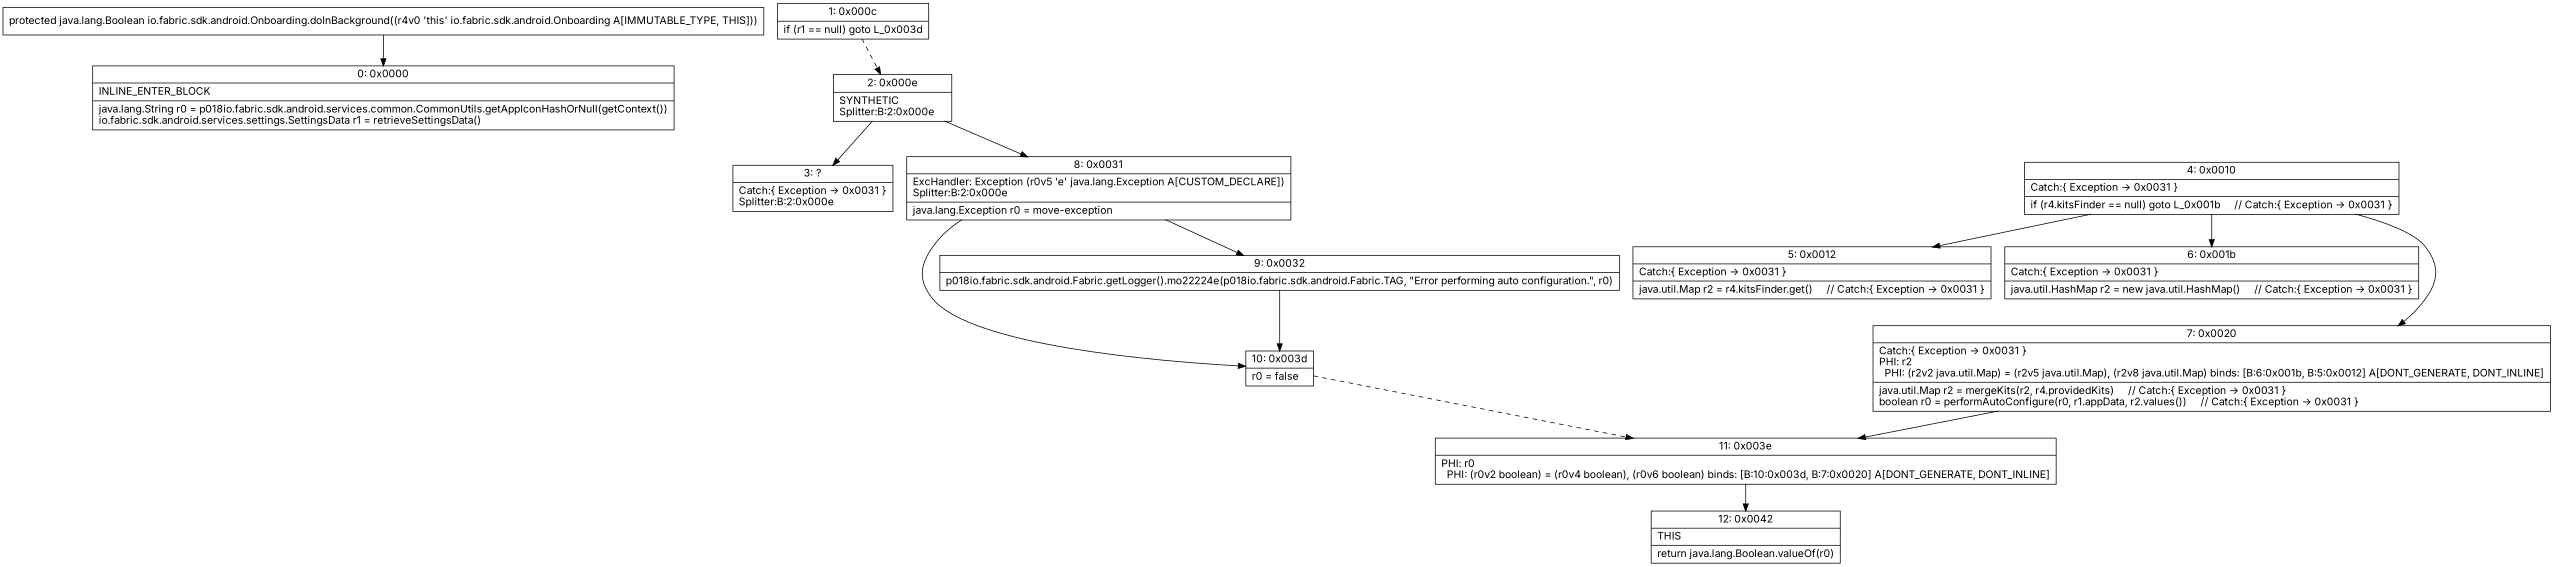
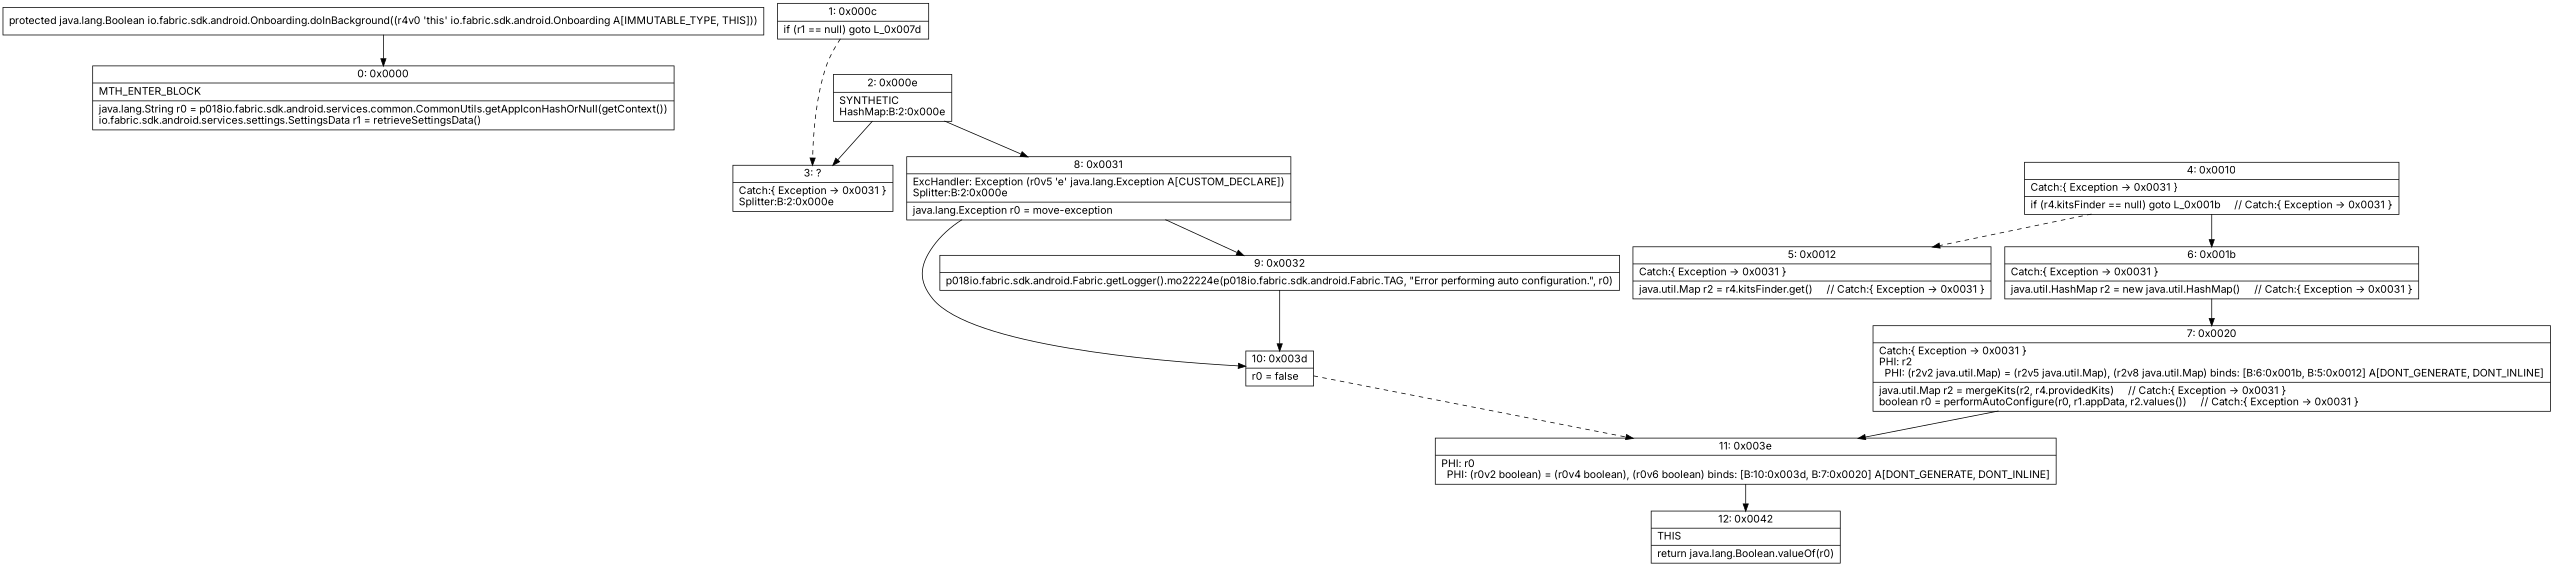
node "1: 0x000c": text "if (r1 == null) goto L_0x003d" -> "if (r1 == null) goto L_0x007d"
edge "1: 0x000c" -> "2: 0x000e": now "1: 0x000c" -> "3: ?"
node "0: 0x0000": text "INLINE_ENTER_BLOCK" -> "MTH_ENTER_BLOCK"
node "2: 0x000e": text "Splitter:B:2:0x000e" -> "HashMap:B:2:0x000e"
edge "4: 0x0010" -> "5: 0x0012": style solid -> dashed
edge "4: 0x0010" -> "7: 0x0020": now "6: 0x001b" -> "7: 0x0020"
